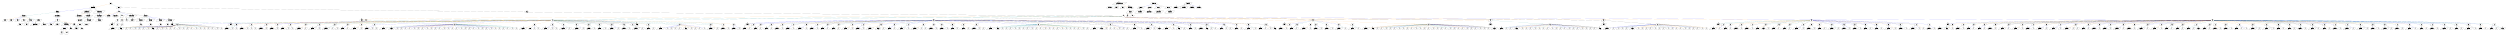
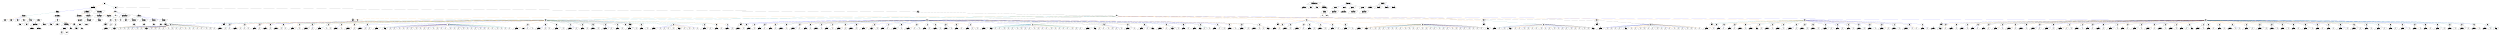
node "docDate": removed
node "forename": added
node "surname": added
